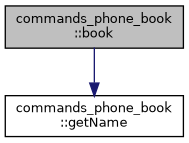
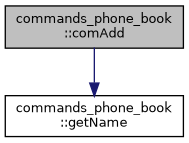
node "commands_phone_book ::book": label "commands_phone_book ::book" -> "commands_phone_book ::comAdd"
